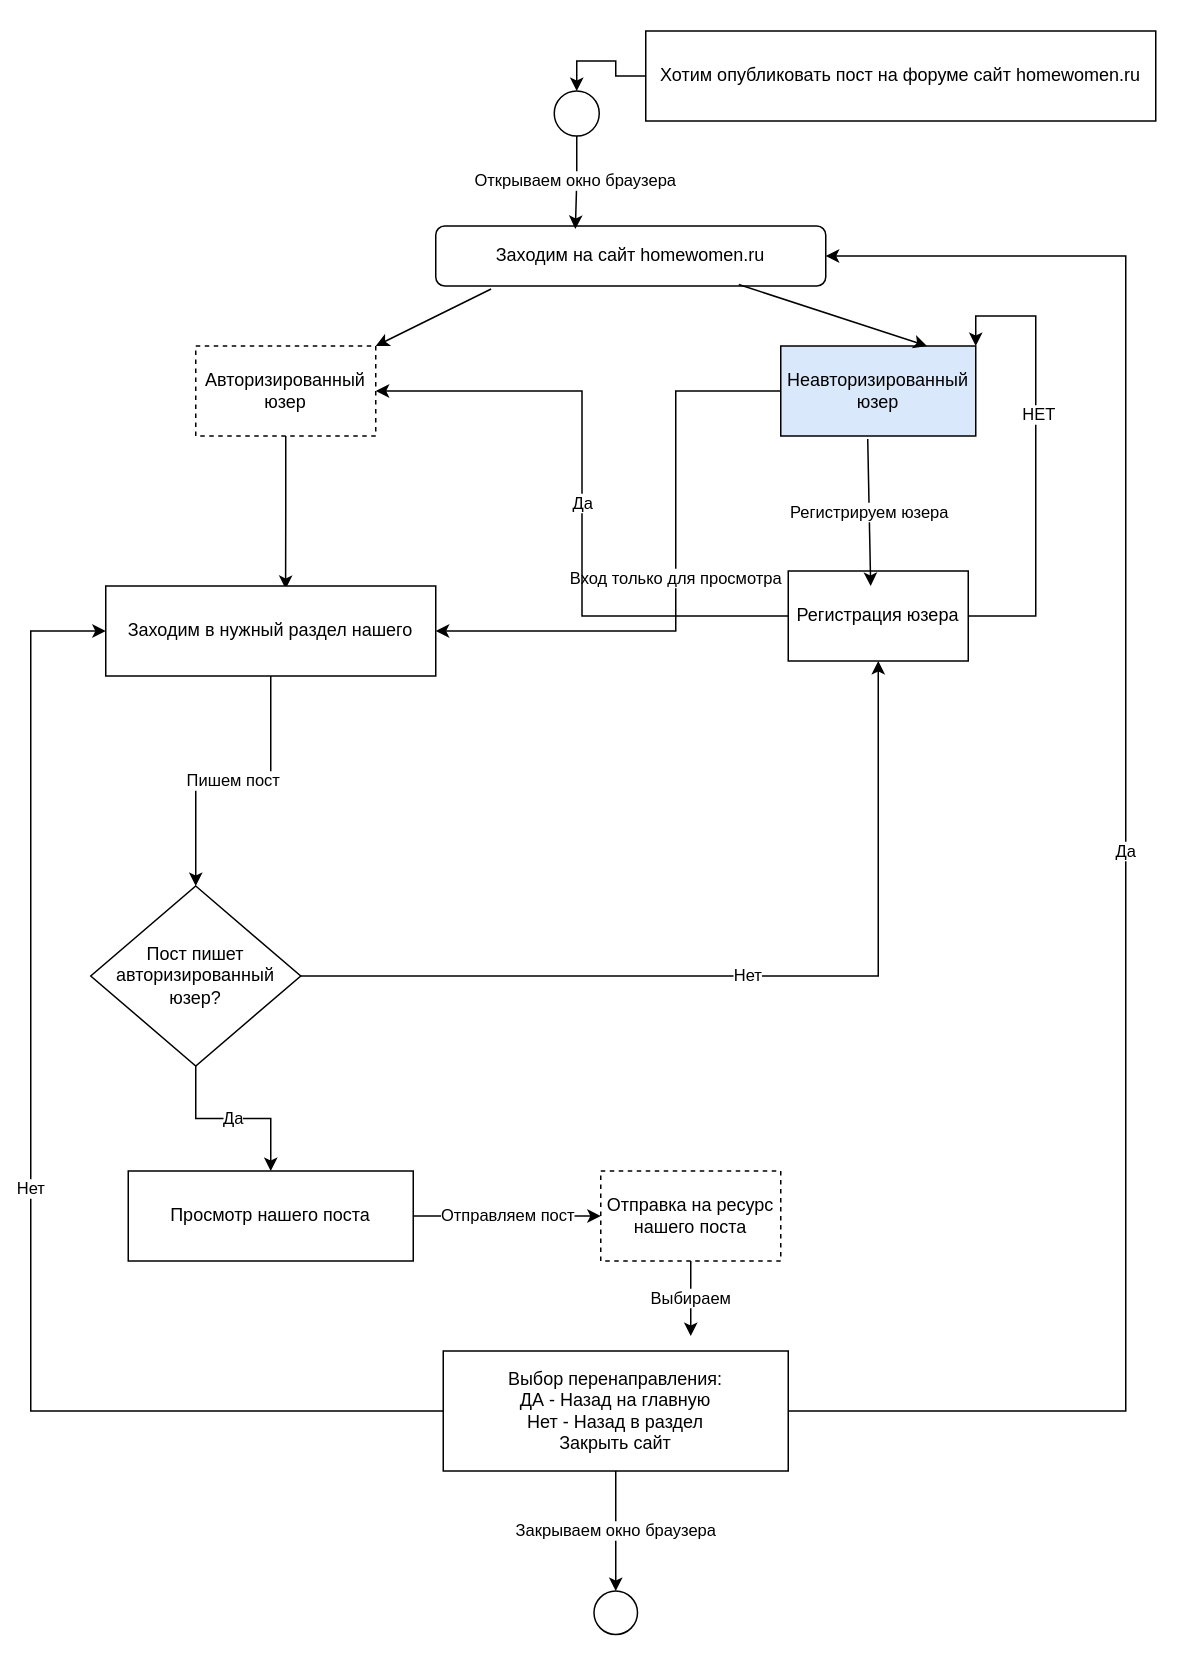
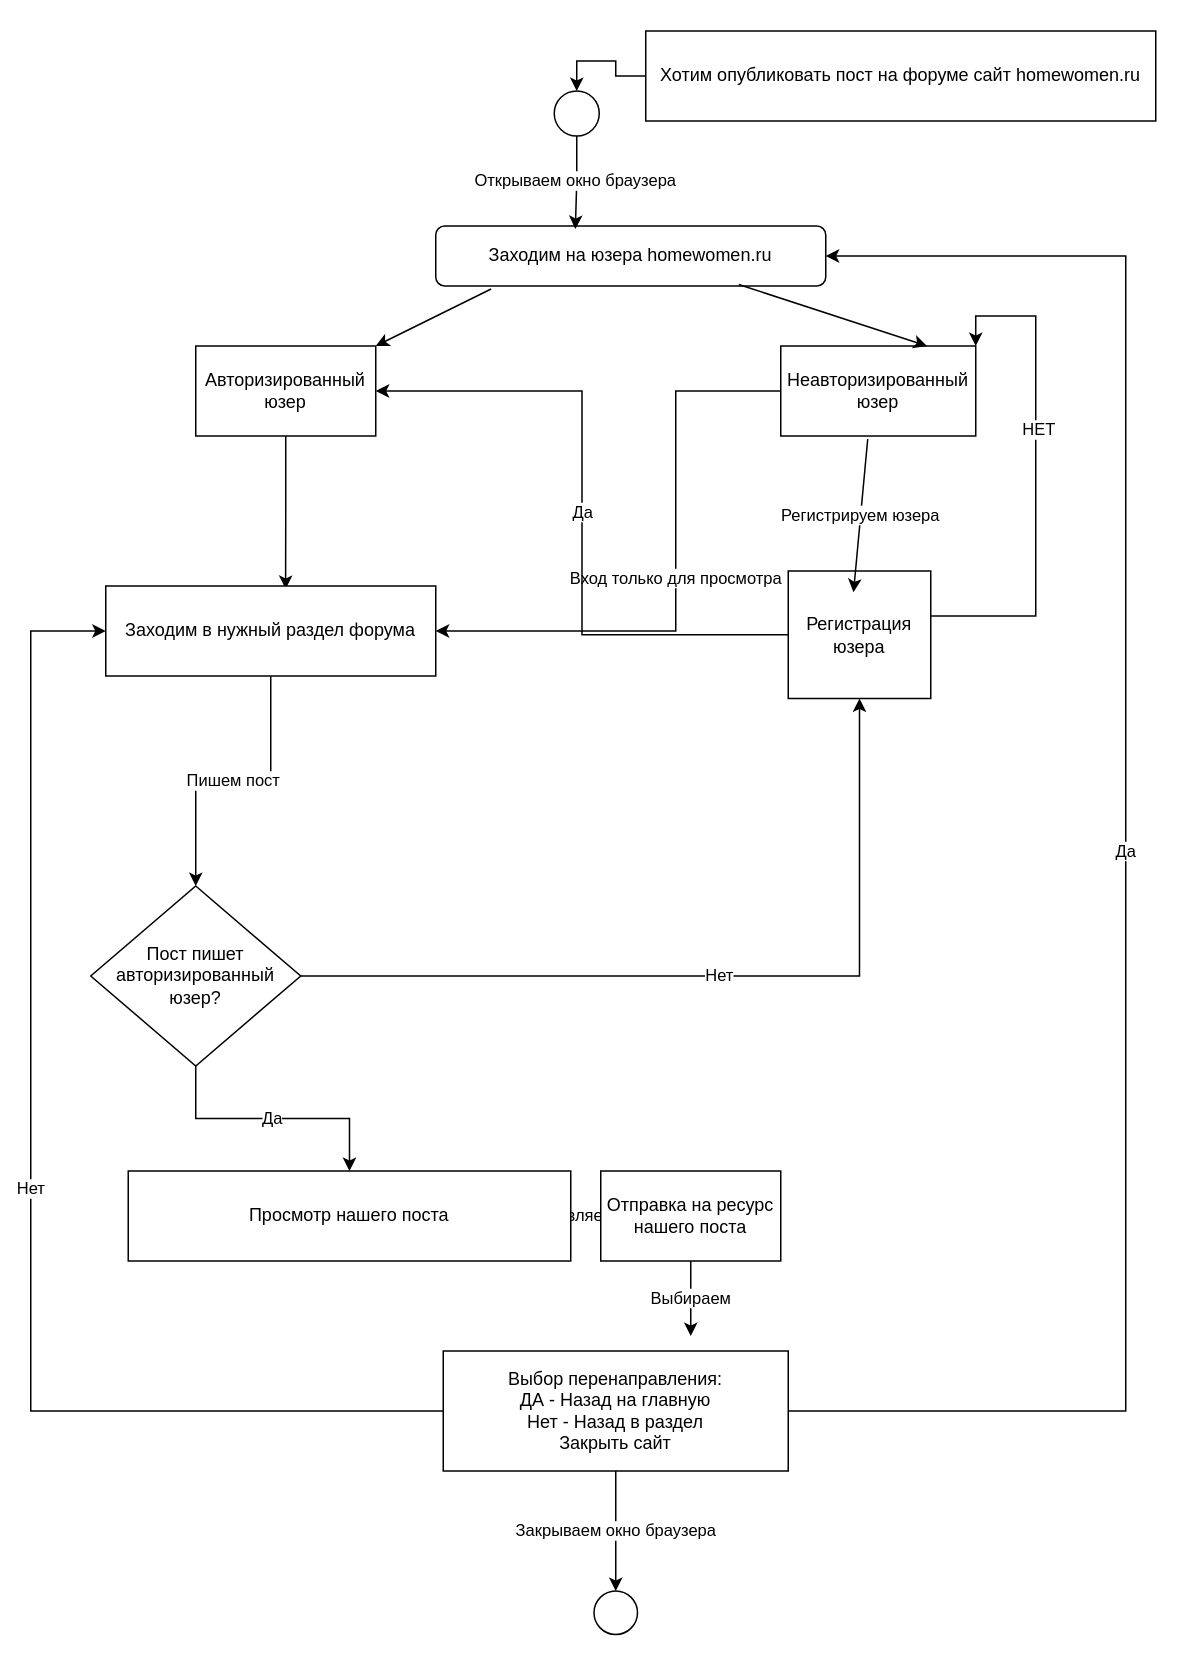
node "Заходим на сайт homewomen.ru": label "Заходим на сайт homewomen.ru" -> "Заходим на юзера homewomen.ru"
node "Авторизированный юзер": style dashed -> solid
node "Неавторизированный юзер": fillcolor #dae8fc -> #ffffff
node "Регистрация юзера": size 180x90 -> 143x128
node "Заходим в нужный раздел нашего": label "Заходим в нужный раздел нашего" -> "Заходим в нужный раздел форума"
node "Просмотр нашего поста": size 285x90 -> 443x90
node "Отправка на ресурс нашего поста": style dashed -> solid
